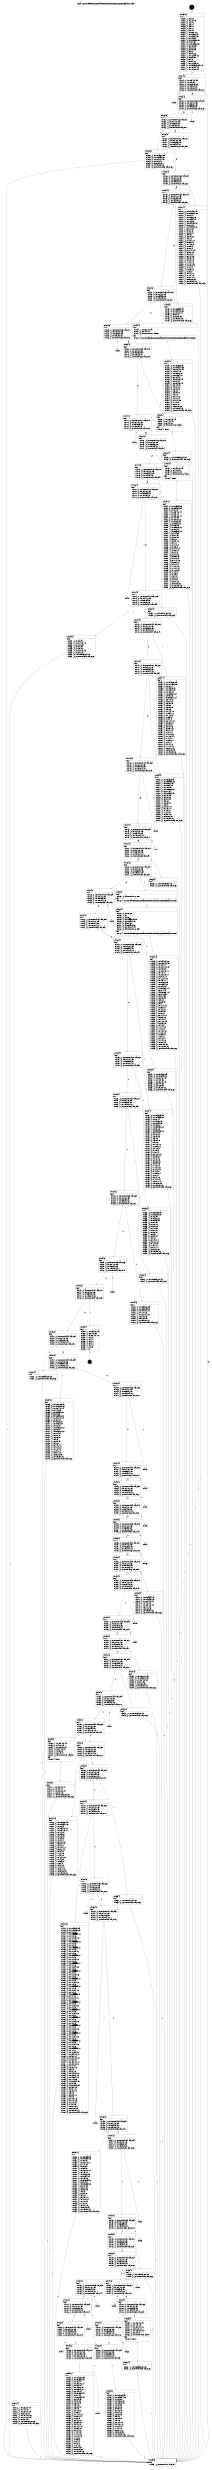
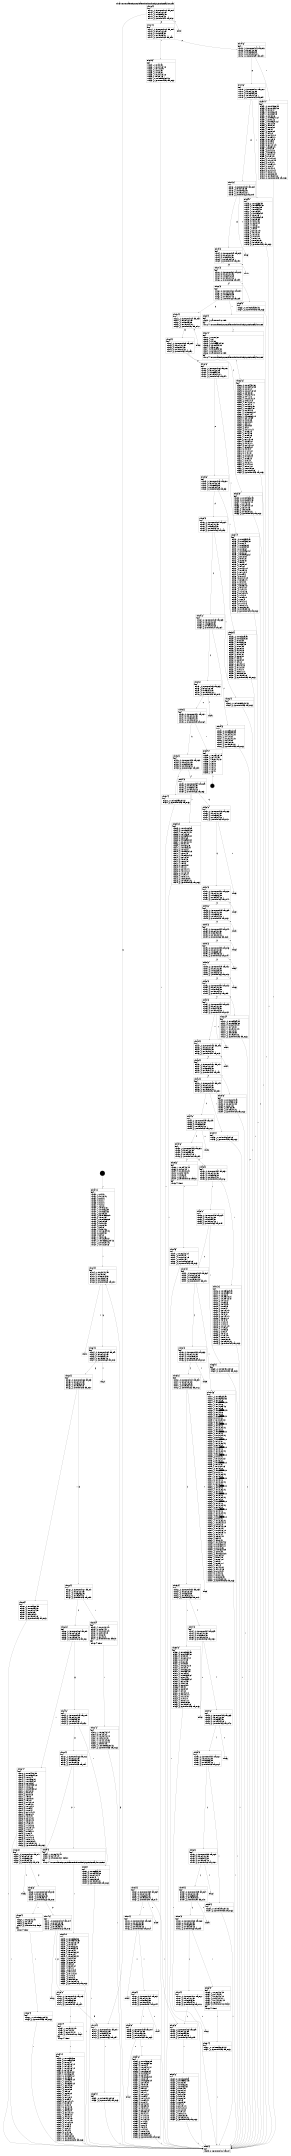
edge "0x40174c [28]" -> "0x401768 [28]": reversed
node "0x402159 [29]": added
